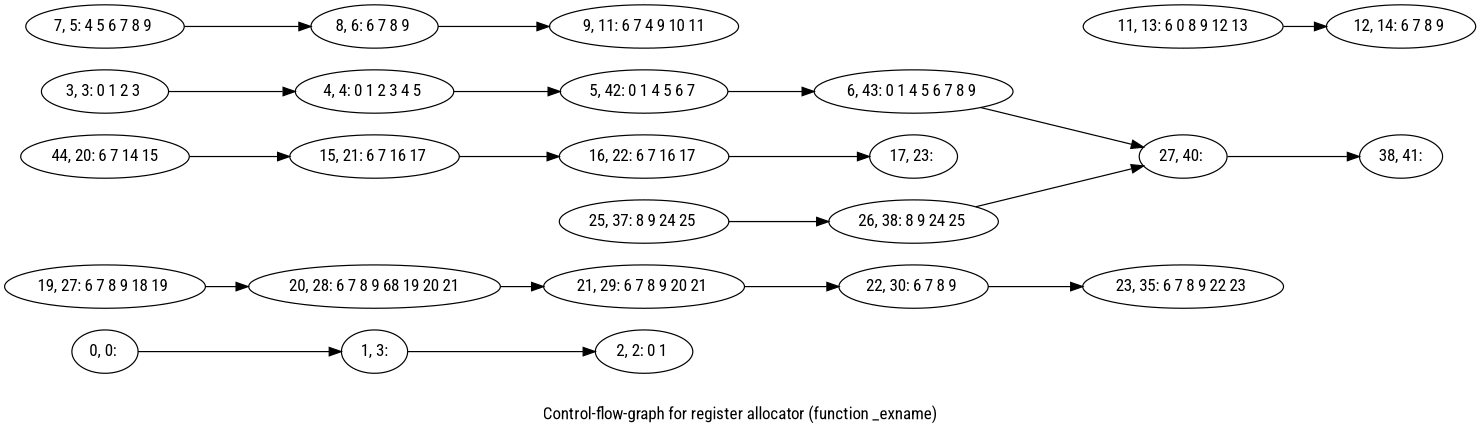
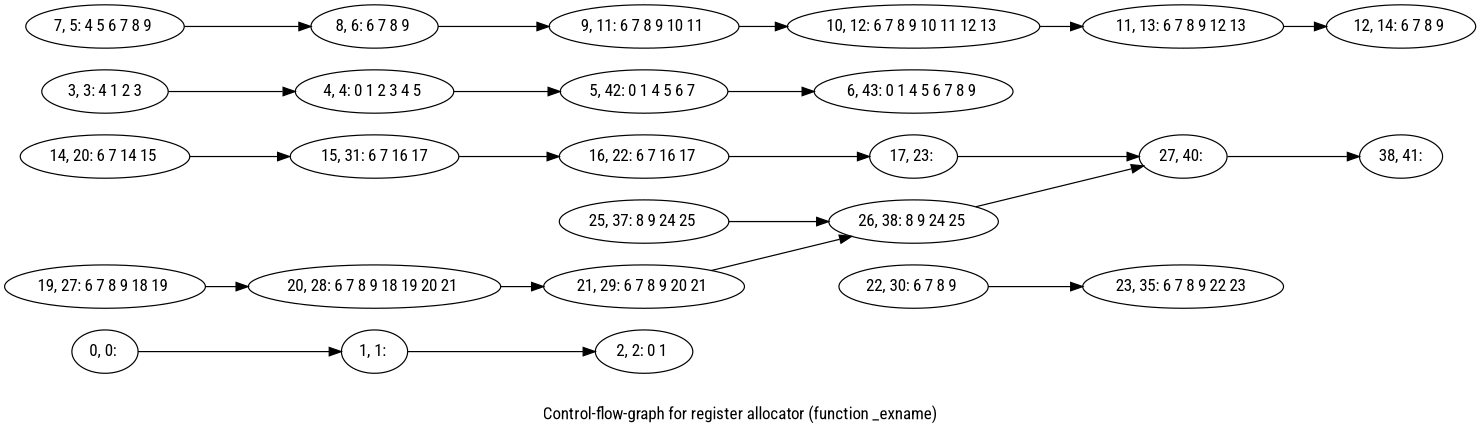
node "9, 11: 6 7 4 9 10 11": label "9, 11: 6 7 4 9 10 11" -> "9, 11: 6 7 8 9 10 11"
node "10, 12: 6 7 8 9 10 11 12 13": added
node "11, 13: 6 0 8 9 12 13": label "11, 13: 6 0 8 9 12 13" -> "11, 13: 6 7 8 9 12 13"
node "3, 3: 0 1 2 3": label "3, 3: 0 1 2 3" -> "3, 3: 4 1 2 3"
edge "6, 43: 0 1 4 5 6 7 8 9" -> "27, 40:": now "17, 23:" -> "27, 40:"
node "44, 20: 6 7 14 15": label "44, 20: 6 7 14 15" -> "14, 20: 6 7 14 15"
node "15, 21: 6 7 16 17": label "15, 21: 6 7 16 17" -> "15, 31: 6 7 16 17"
node "20, 28: 6 7 8 9 68 19 20 21": label "20, 28: 6 7 8 9 68 19 20 21" -> "20, 28: 6 7 8 9 18 19 20 21"
edge "21, 29: 6 7 8 9 20 21" -> "22, 30: 6 7 8 9": now "21, 29: 6 7 8 9 20 21" -> "26, 38: 8 9 24 25"
node "1, 3:": label "1, 3:" -> "1, 1:"
